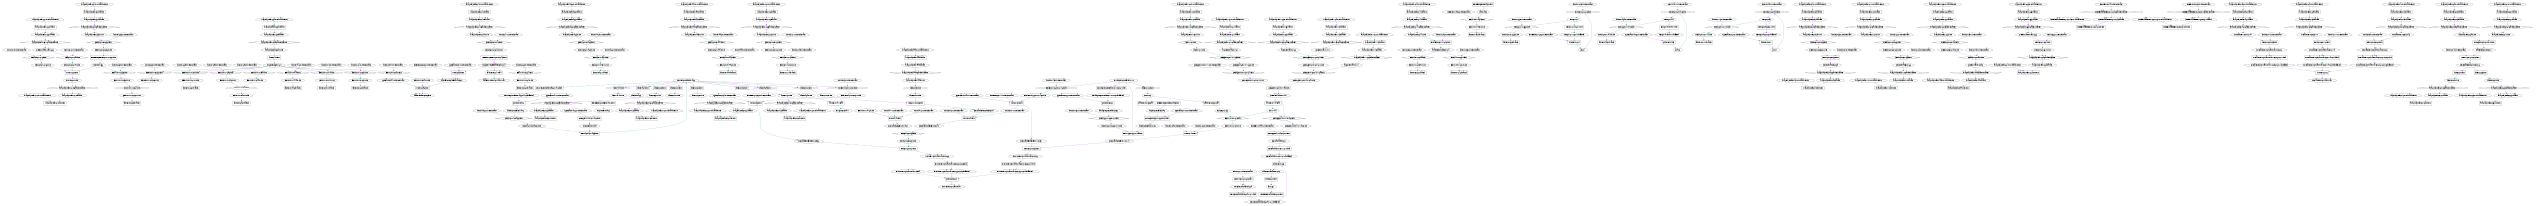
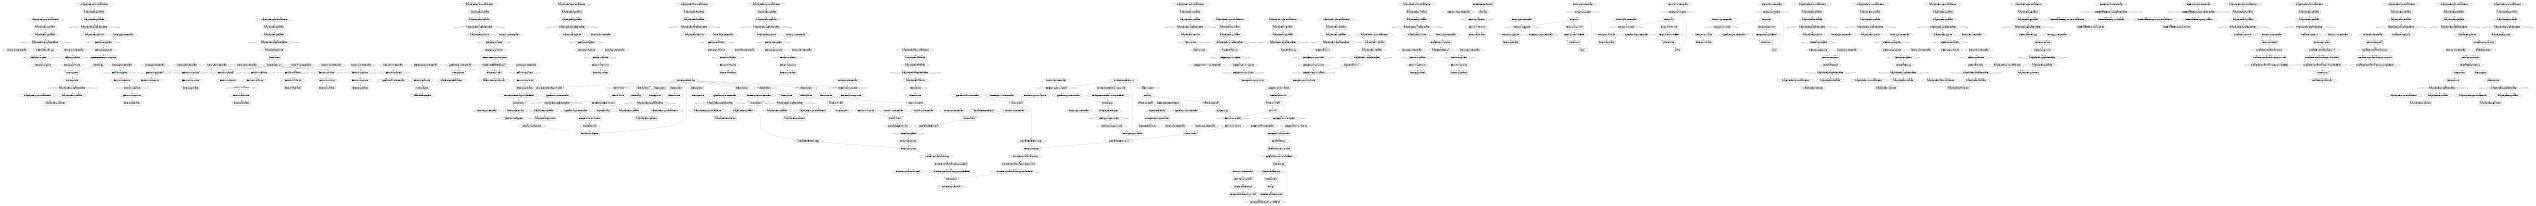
node "array_obj_data_1839_load_0": label "array_obj_data_1839_load_0" -> "array_obj_ref_1839_load_0"
